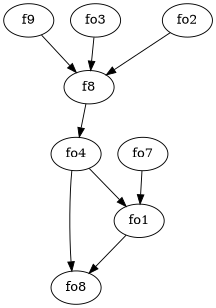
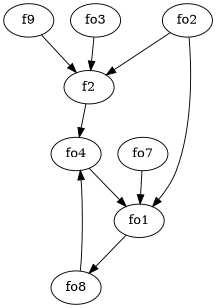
node "f8": label "f8" -> "f2"
edge "fo2" -> "fo1": added
edge "fo4" -> "fo8": reversed
